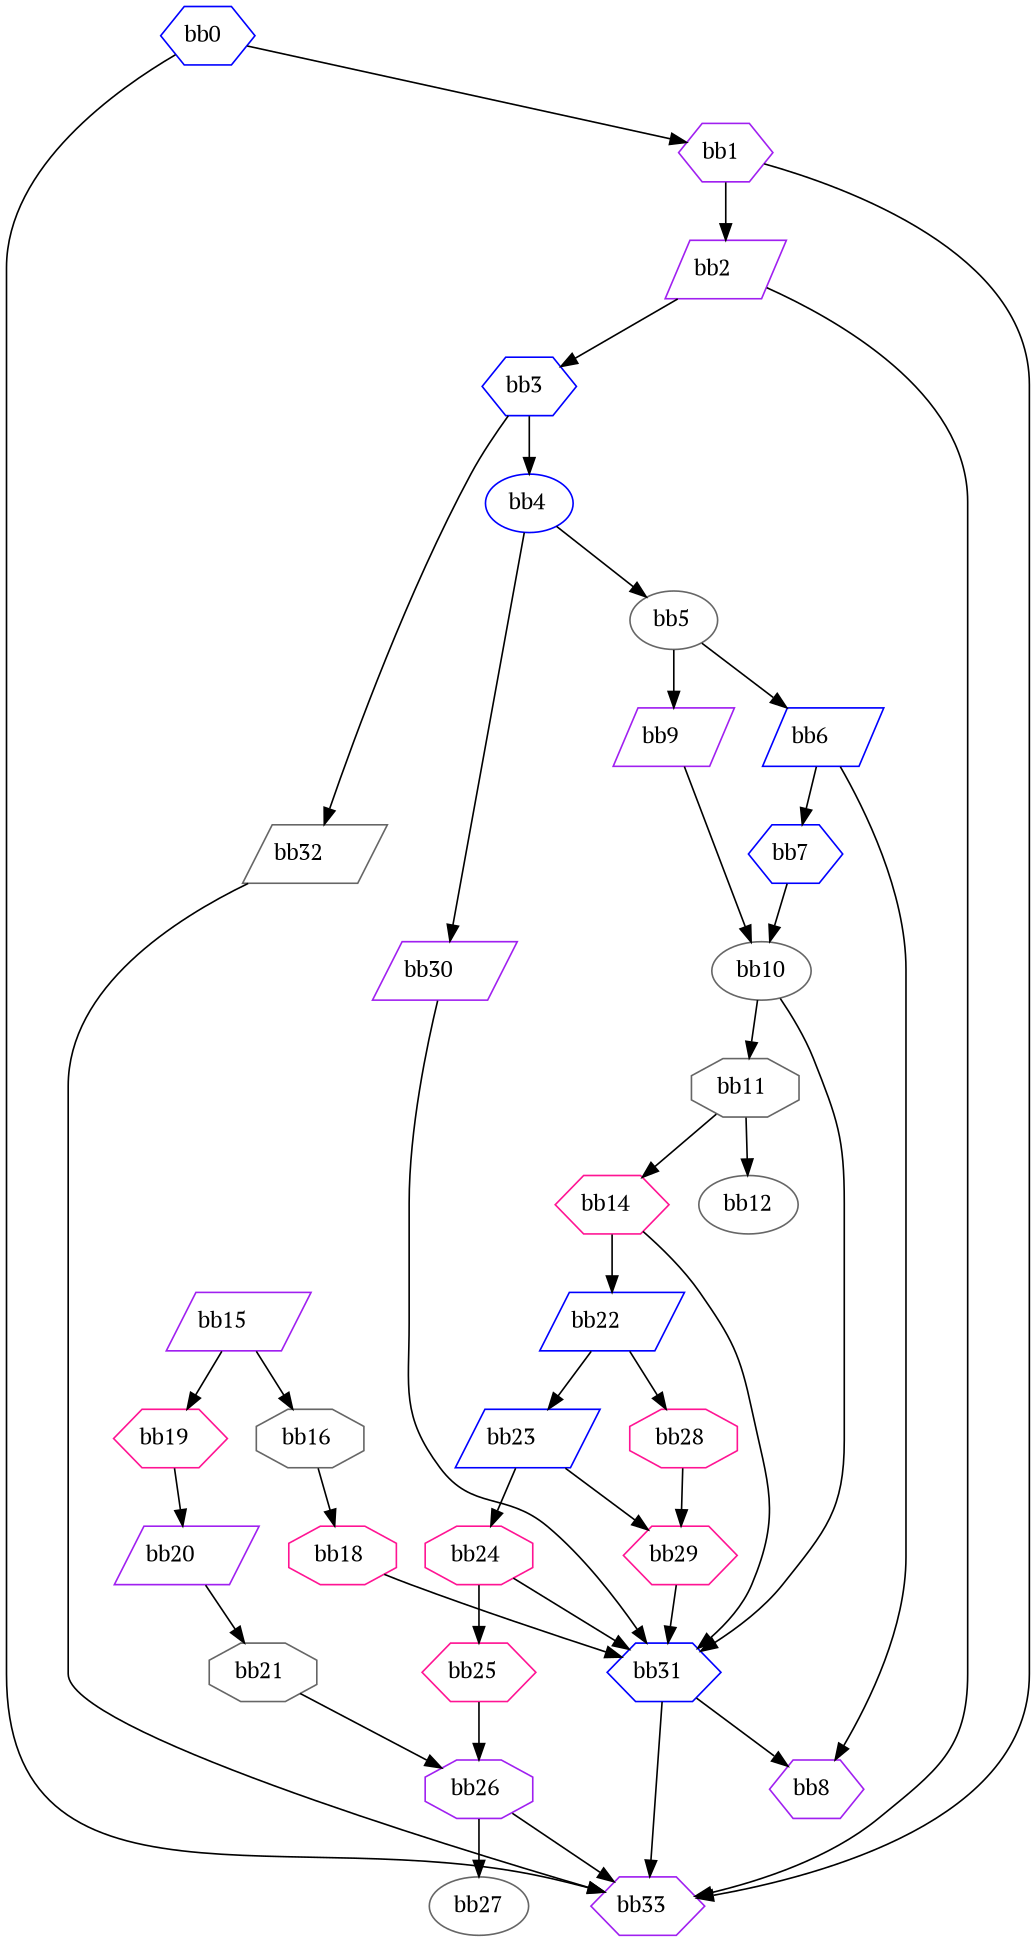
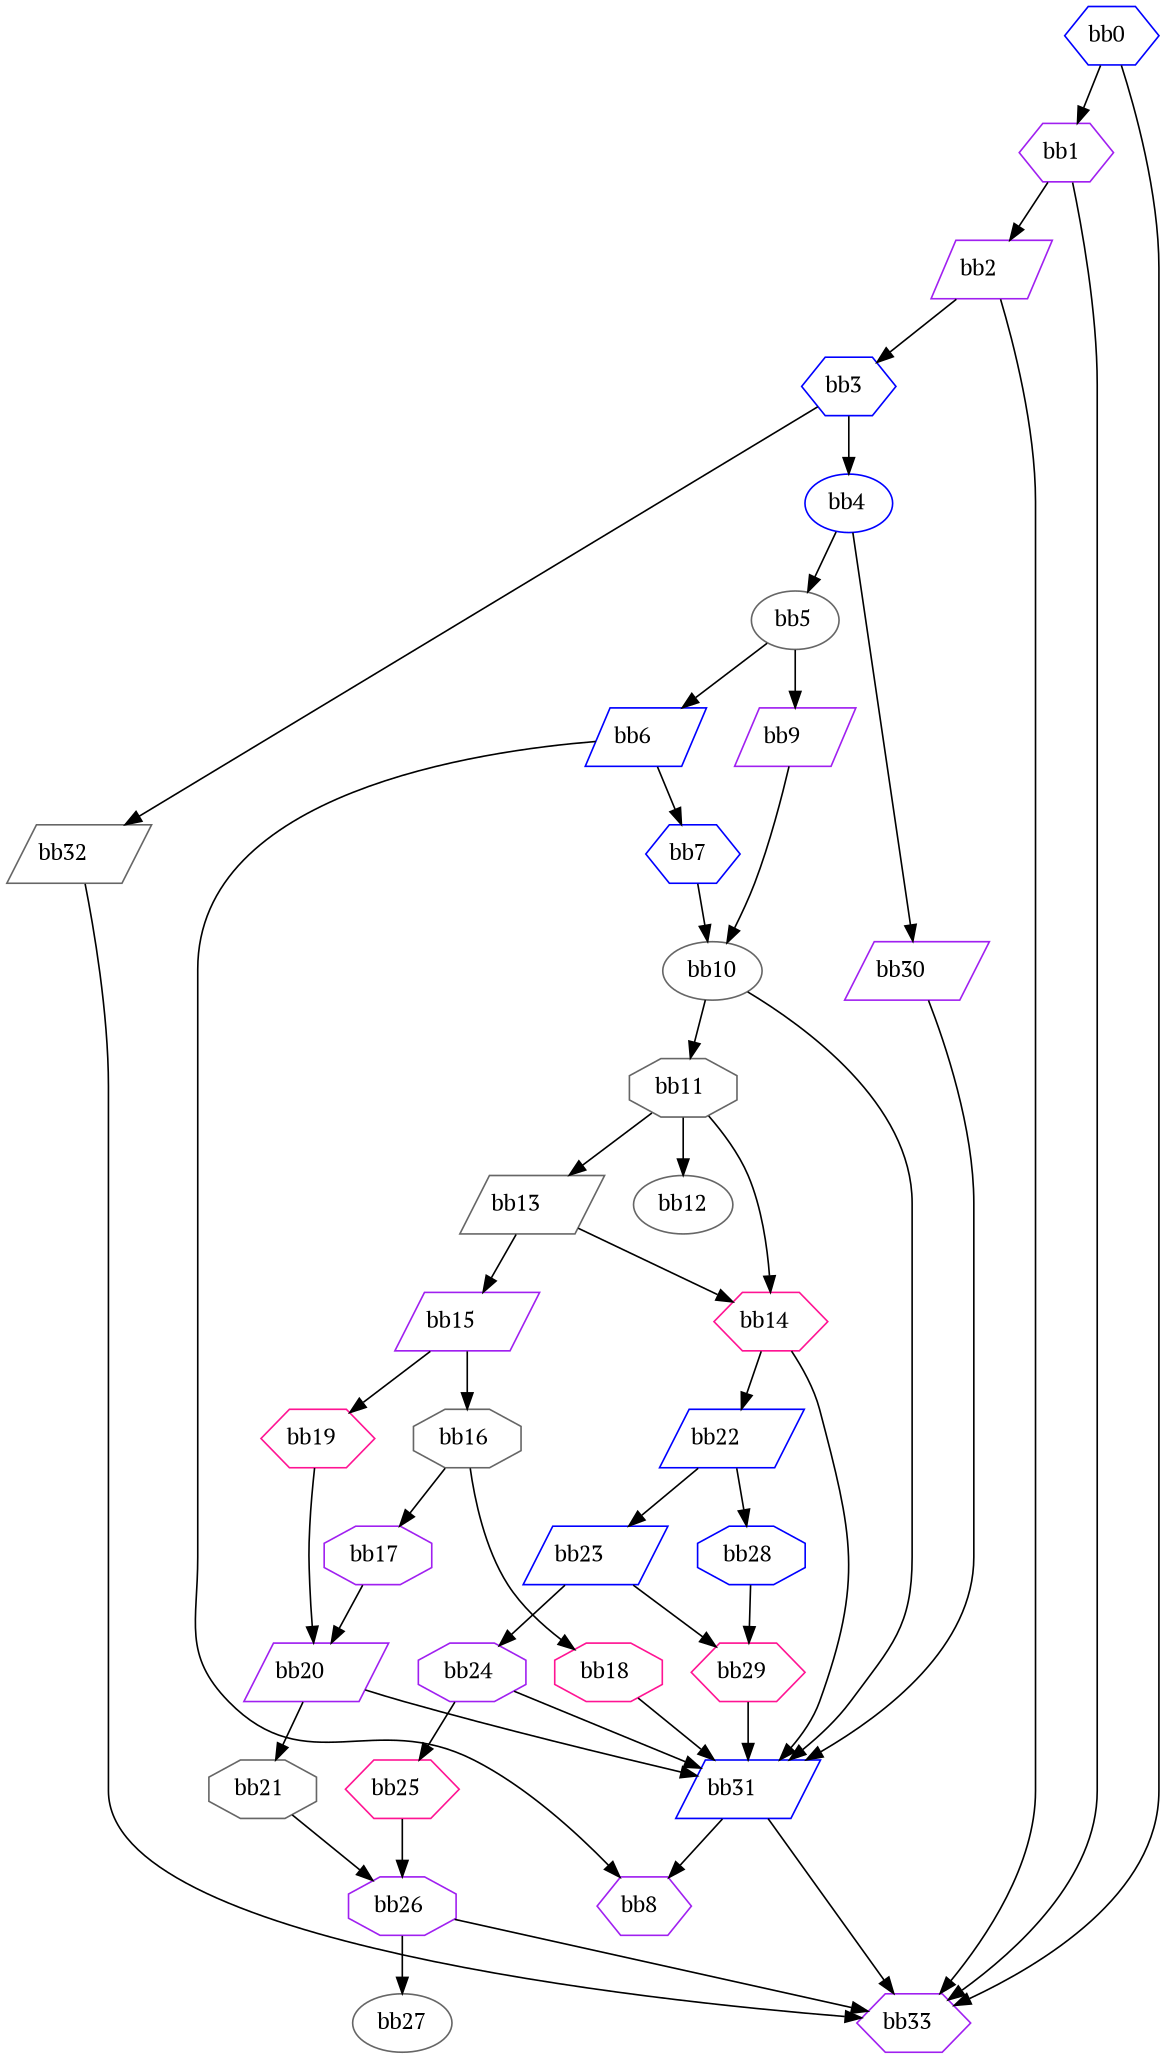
node "bb13": added
node "bb28": color deeppink -> blue
node "bb17": added
node "bb24": color deeppink -> purple
node "bb31": shape hexagon -> parallelogram
edge "bb20" -> "bb31": added
